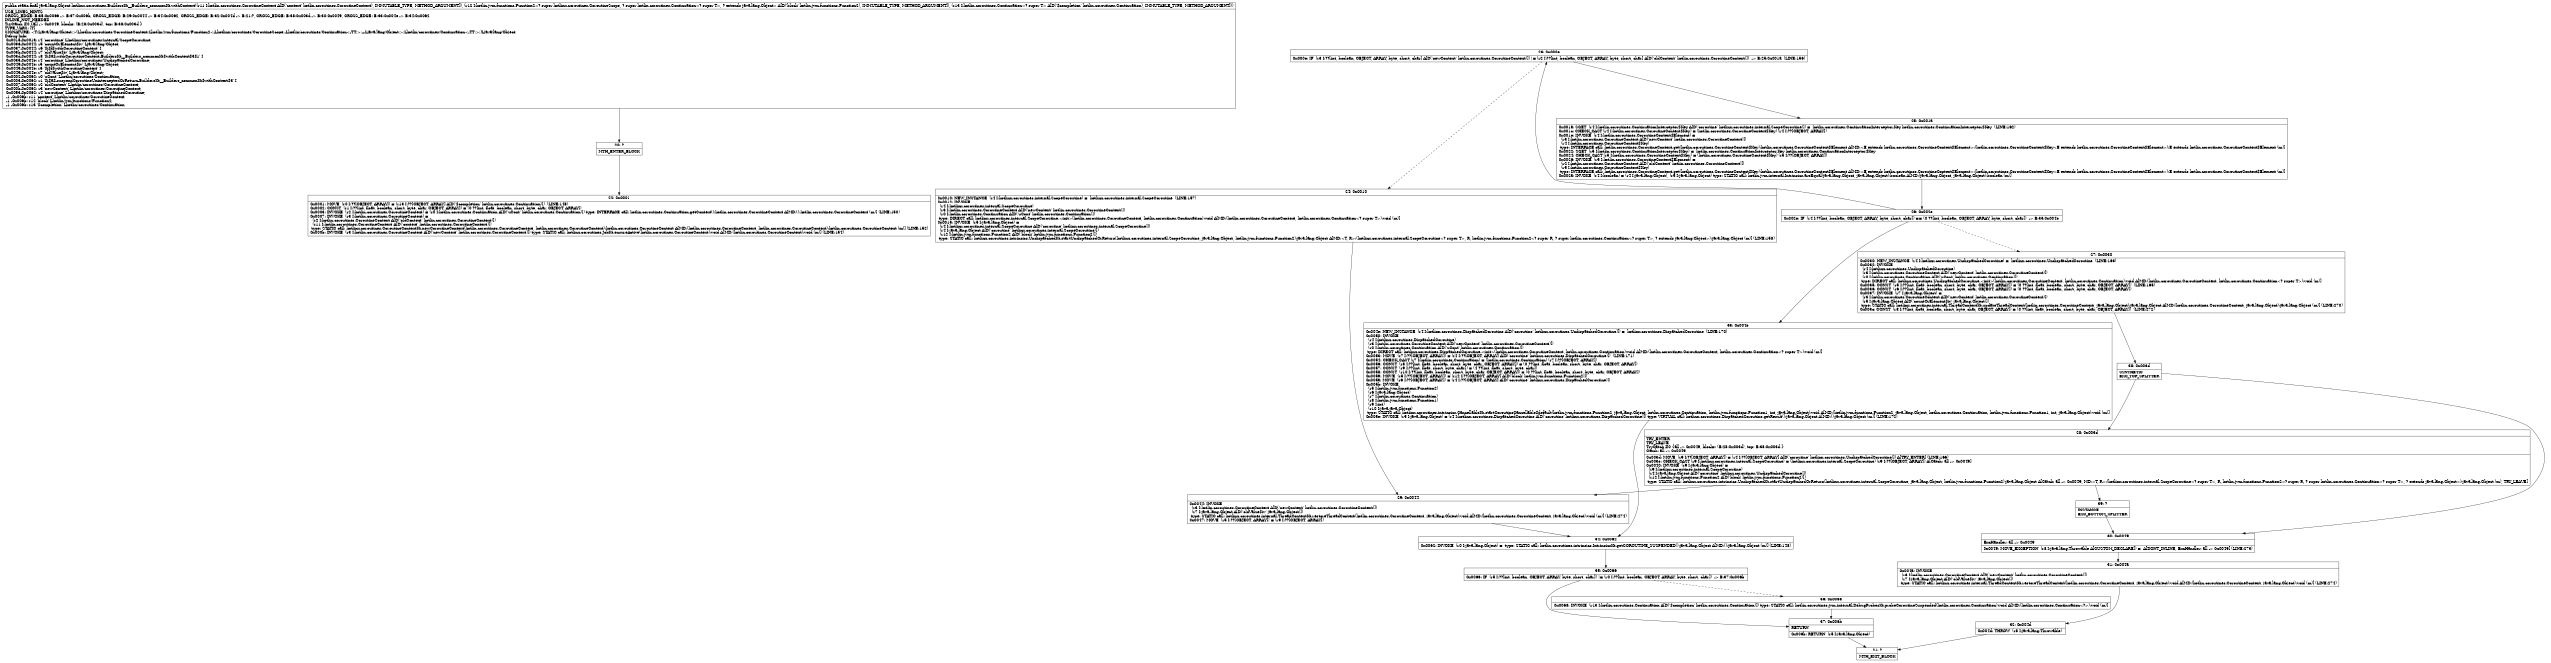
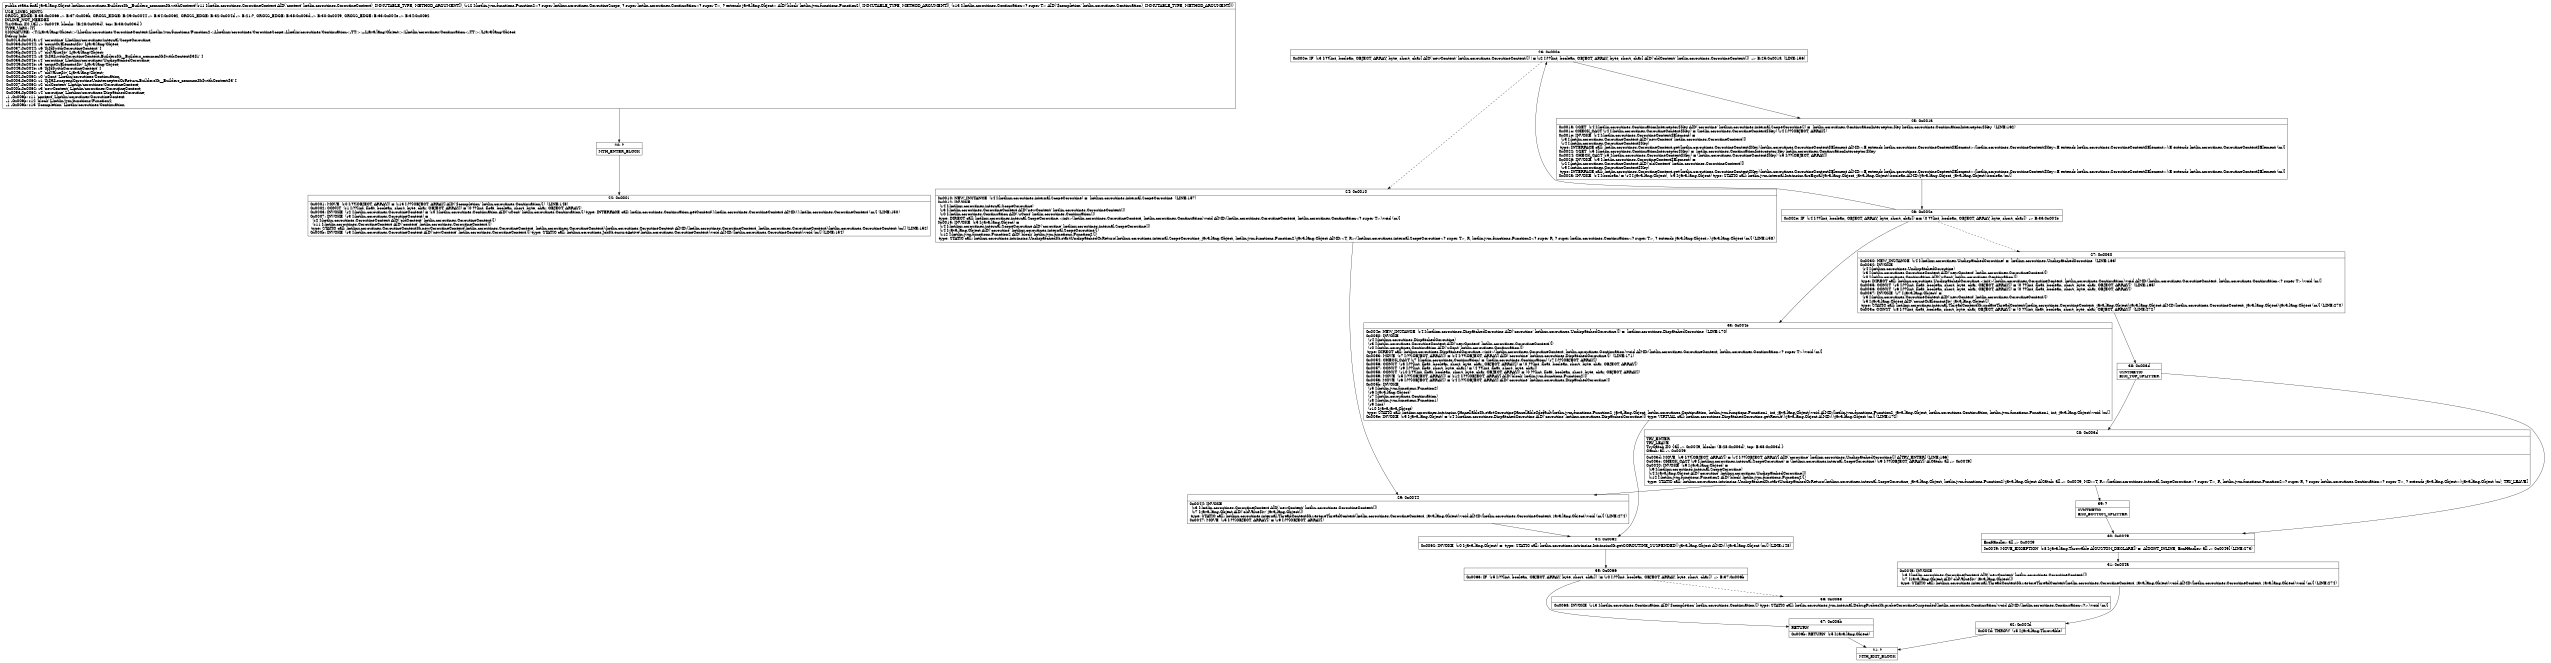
node "39: ?": text "INSTANCE" -> "SYNTHETIC"
edge "36: 0x0068" -> "37: 0x006b": removed
